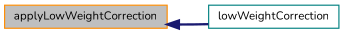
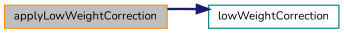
edge "lowWeightCorrection" -> "applyLowWeightCorrection": reversed
